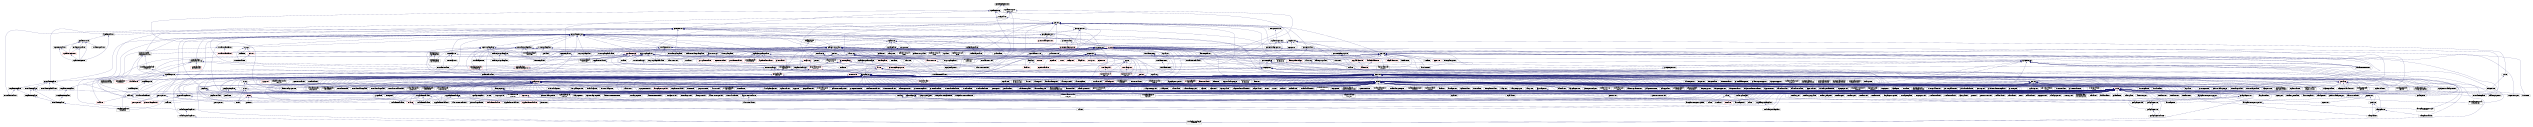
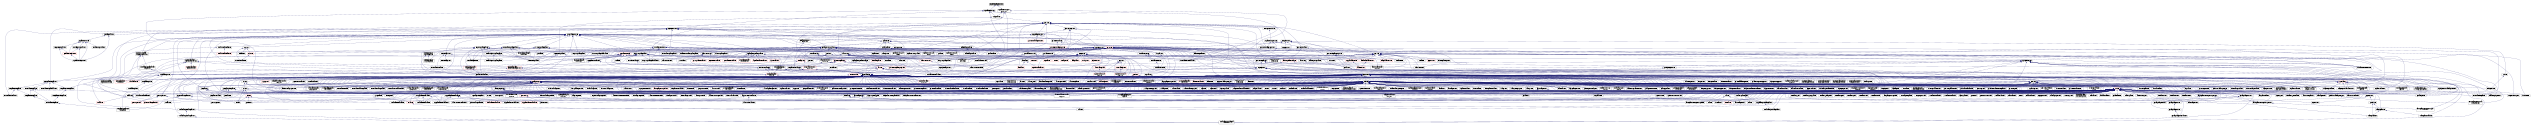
node "primary_matrix.cc": label "primary_matrix.cc" -> "block_matrix.cc"
